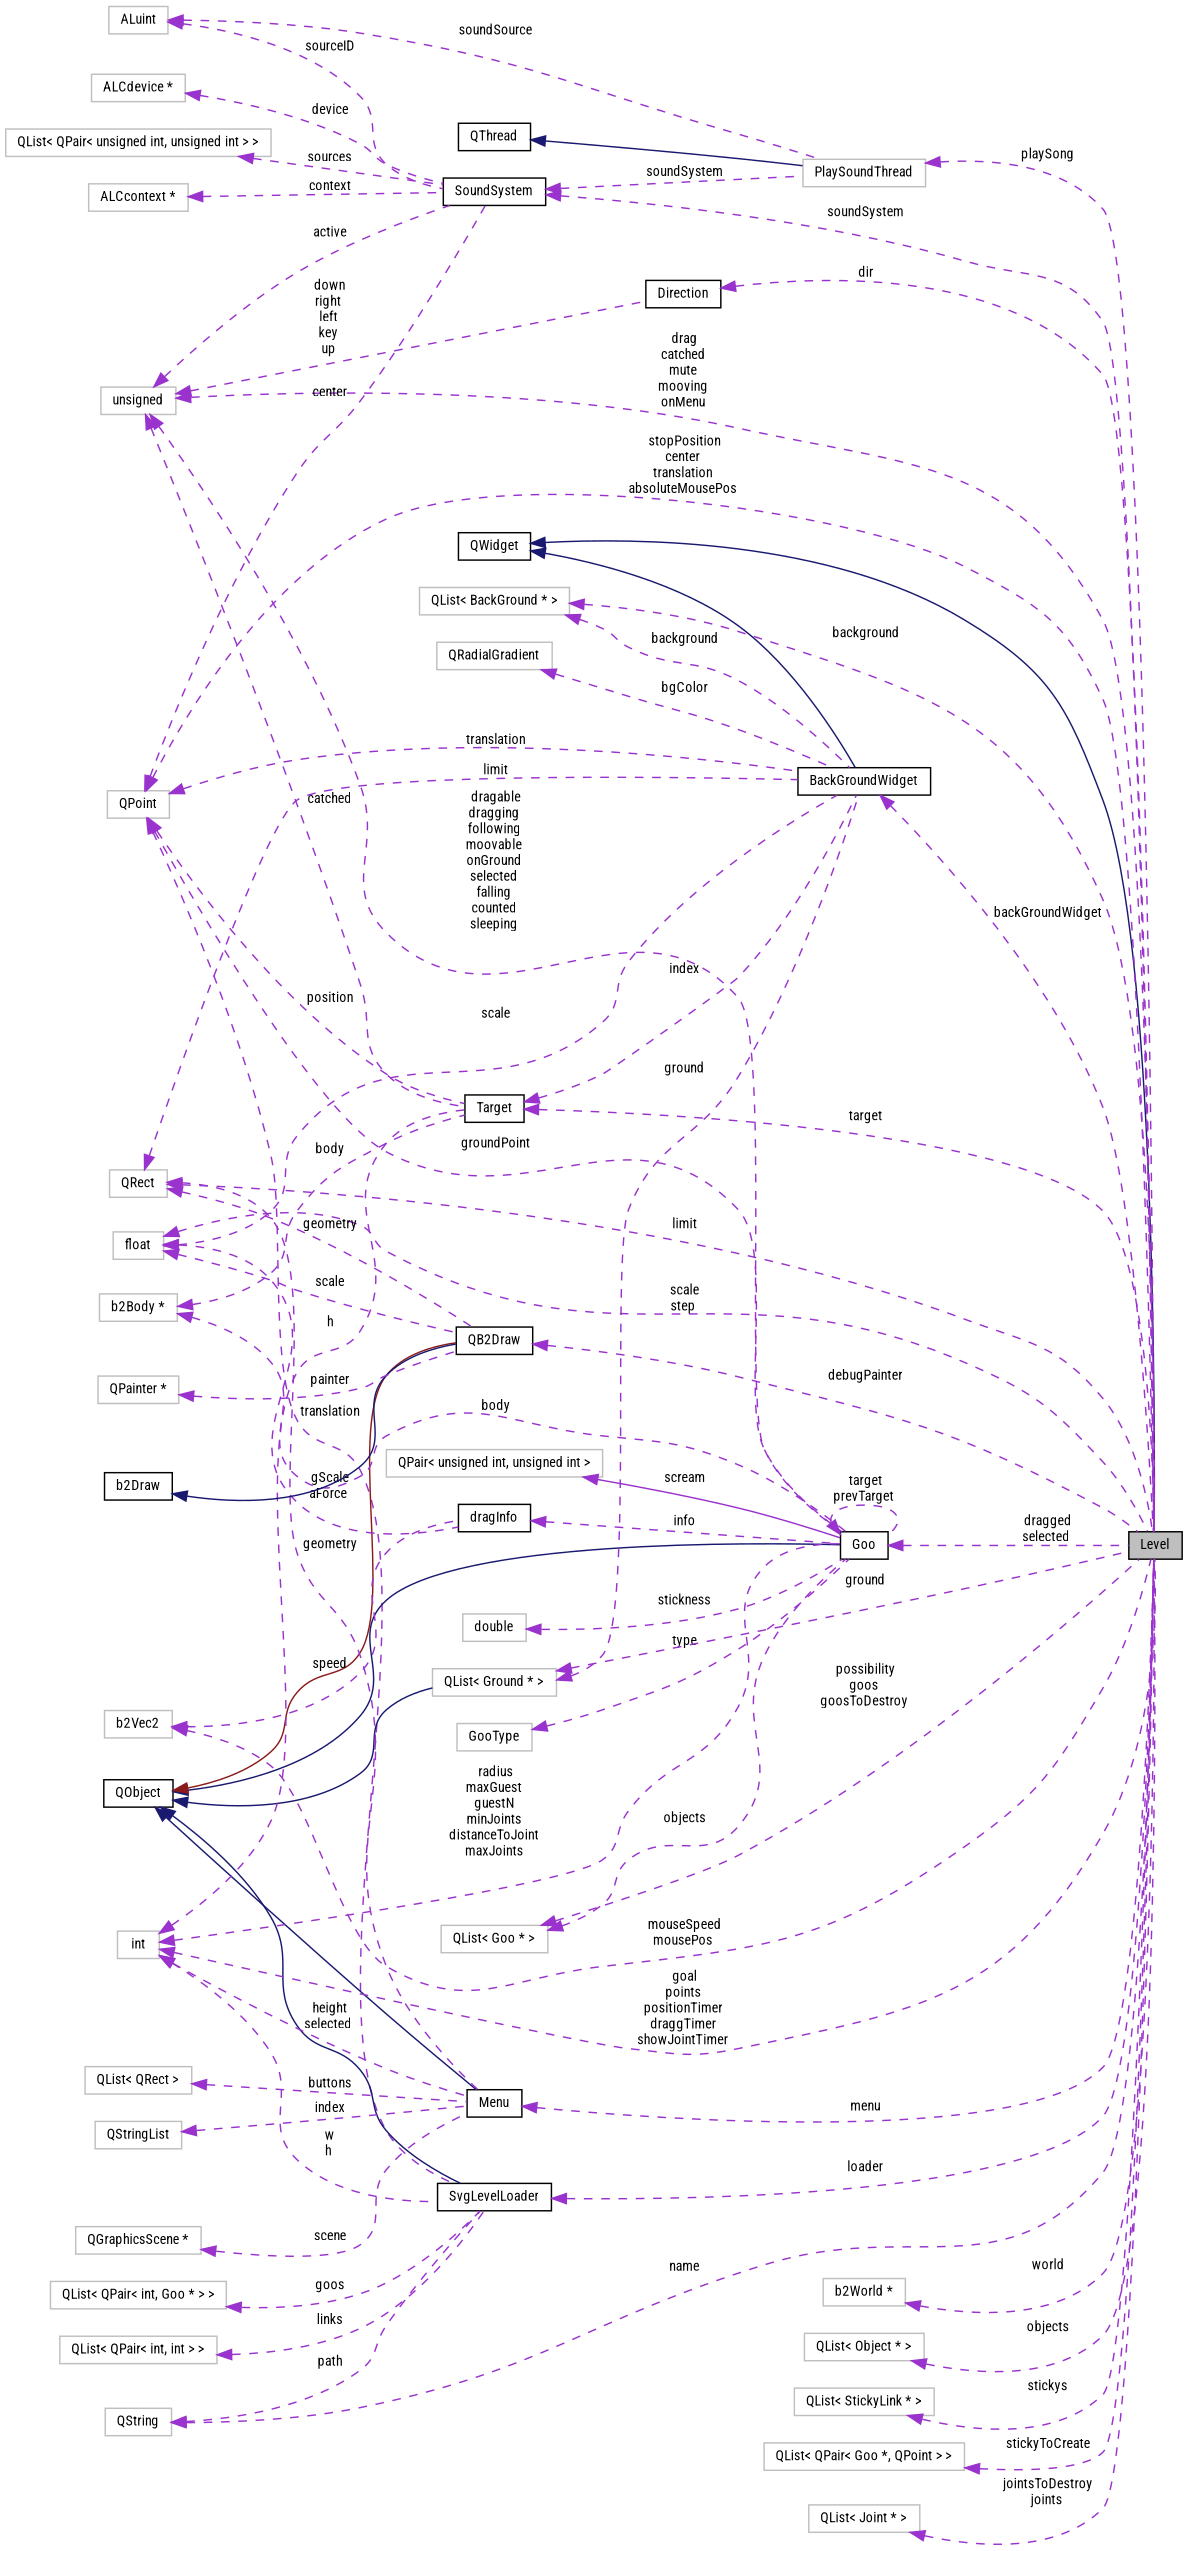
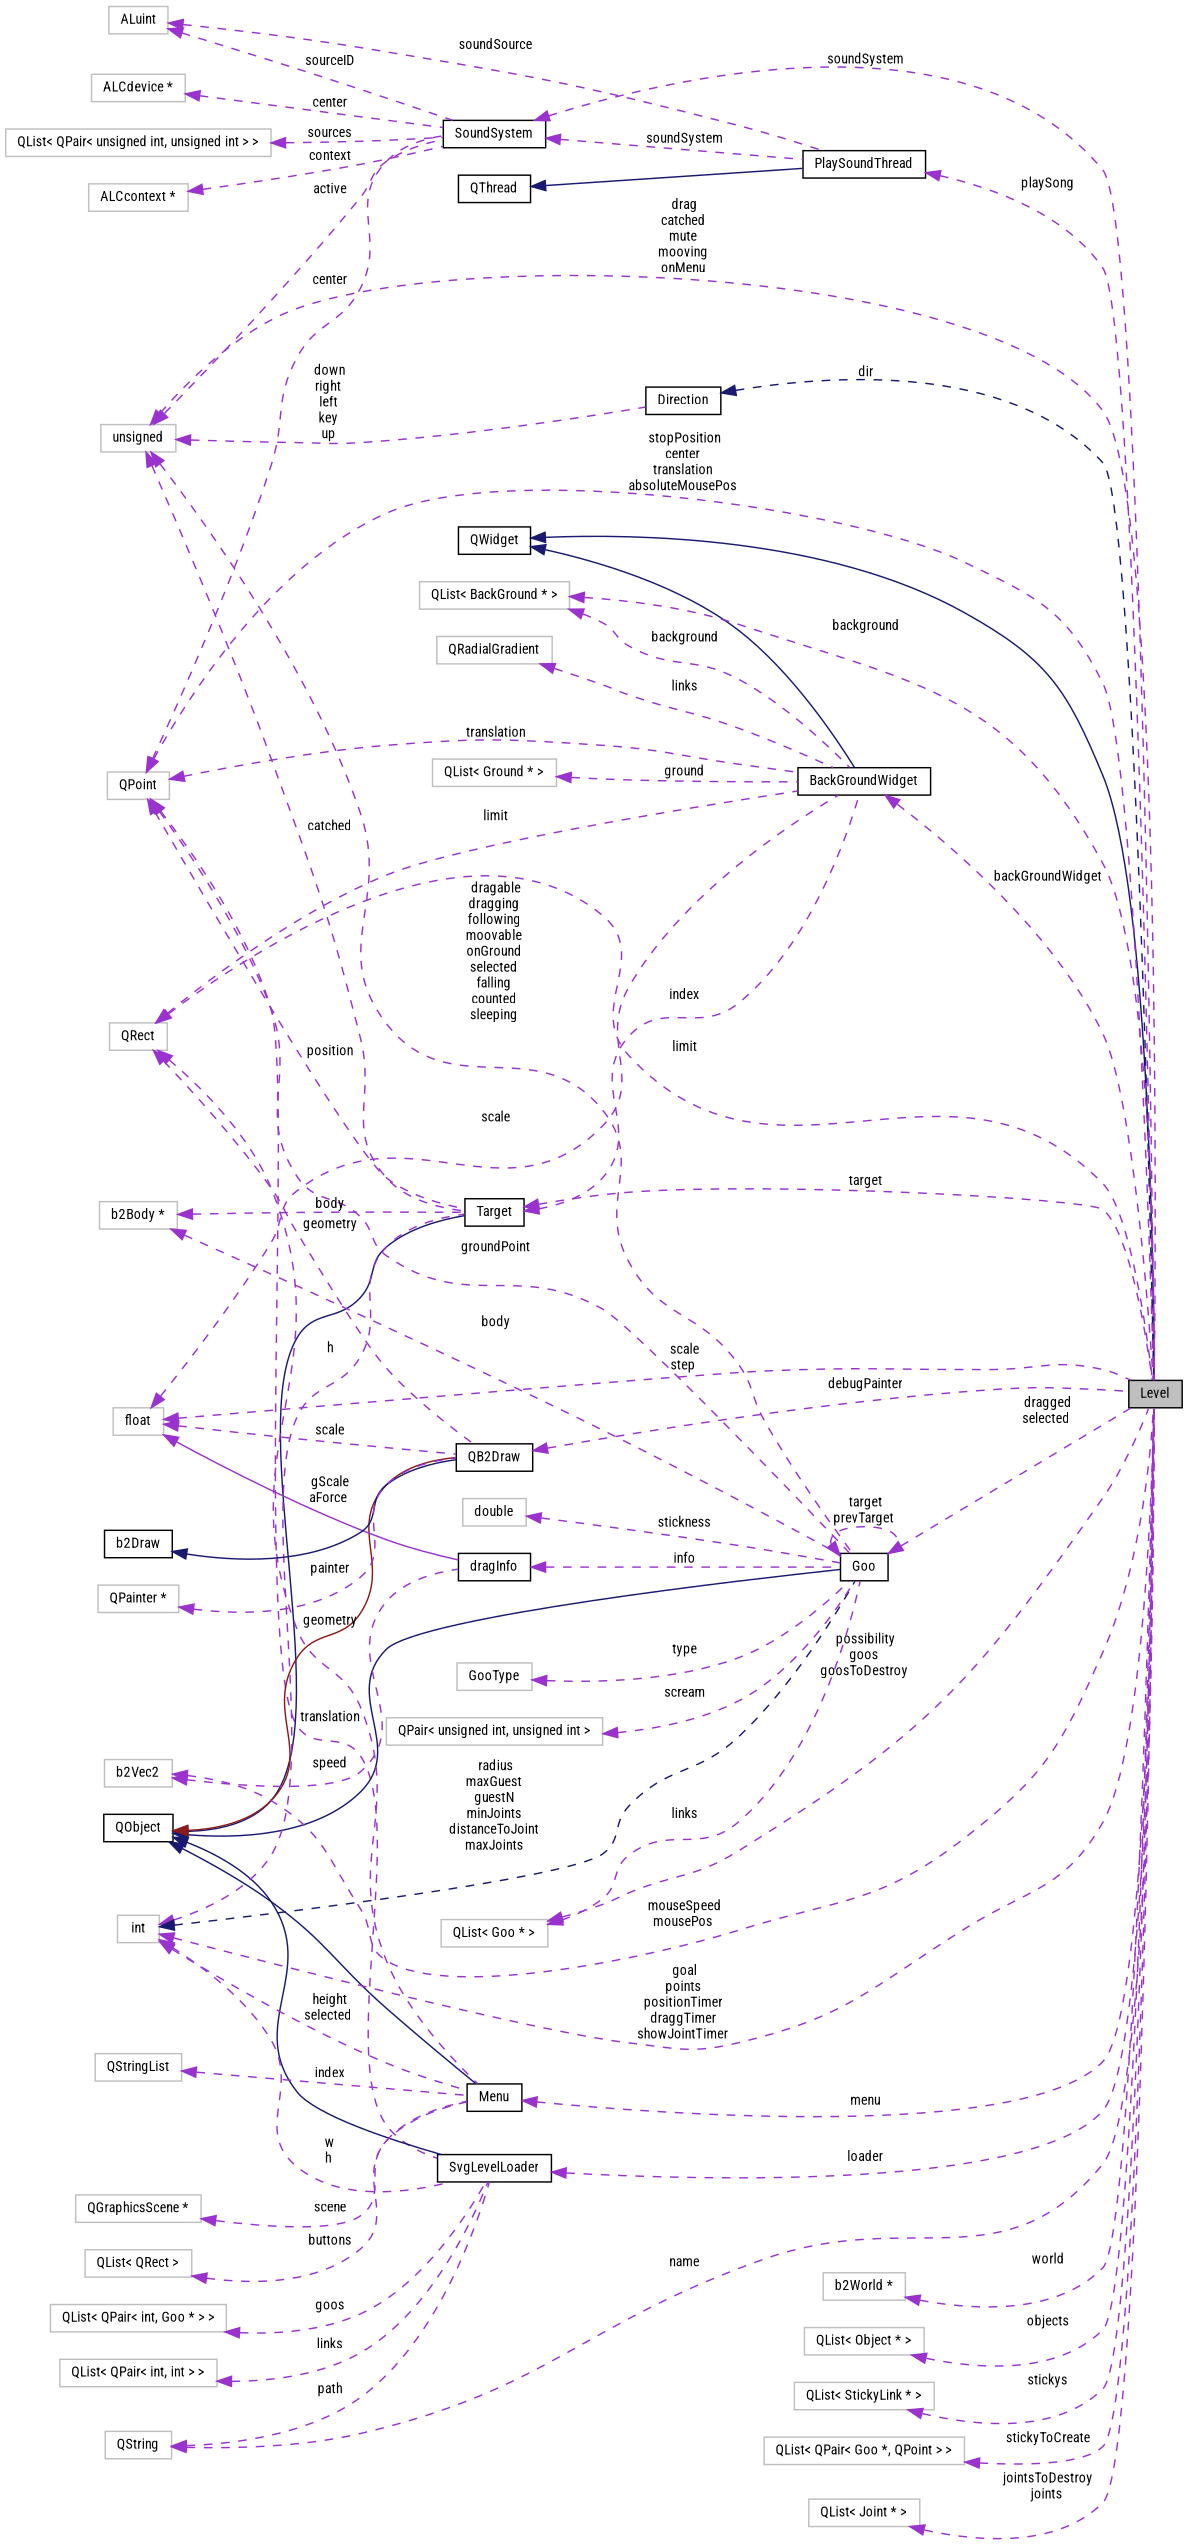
edge "SoundSystem" -> "ALCdevice *": label " device" -> " center"
node "PlaySoundThread": color grey75 -> black
edge "Level" -> "Direction": color darkorchid3 -> midnightblue
edge "BackGroundWidget" -> "QRadialGradient": label " bgColor" -> " links"
edge "Goo" -> "QPair< unsigned int, unsigned int >": style solid -> dashed
edge "dragInfo" -> "float": style dashed -> solid
edge "Level" -> "QList< Ground * >": removed, label "ground"
edge "QList< Ground * >" -> "QObject": now "Target" -> "QObject"
edge "Goo" -> "QList< Goo * >": label " objects" -> " links"
edge "Goo" -> "int": color darkorchid3 -> midnightblue
